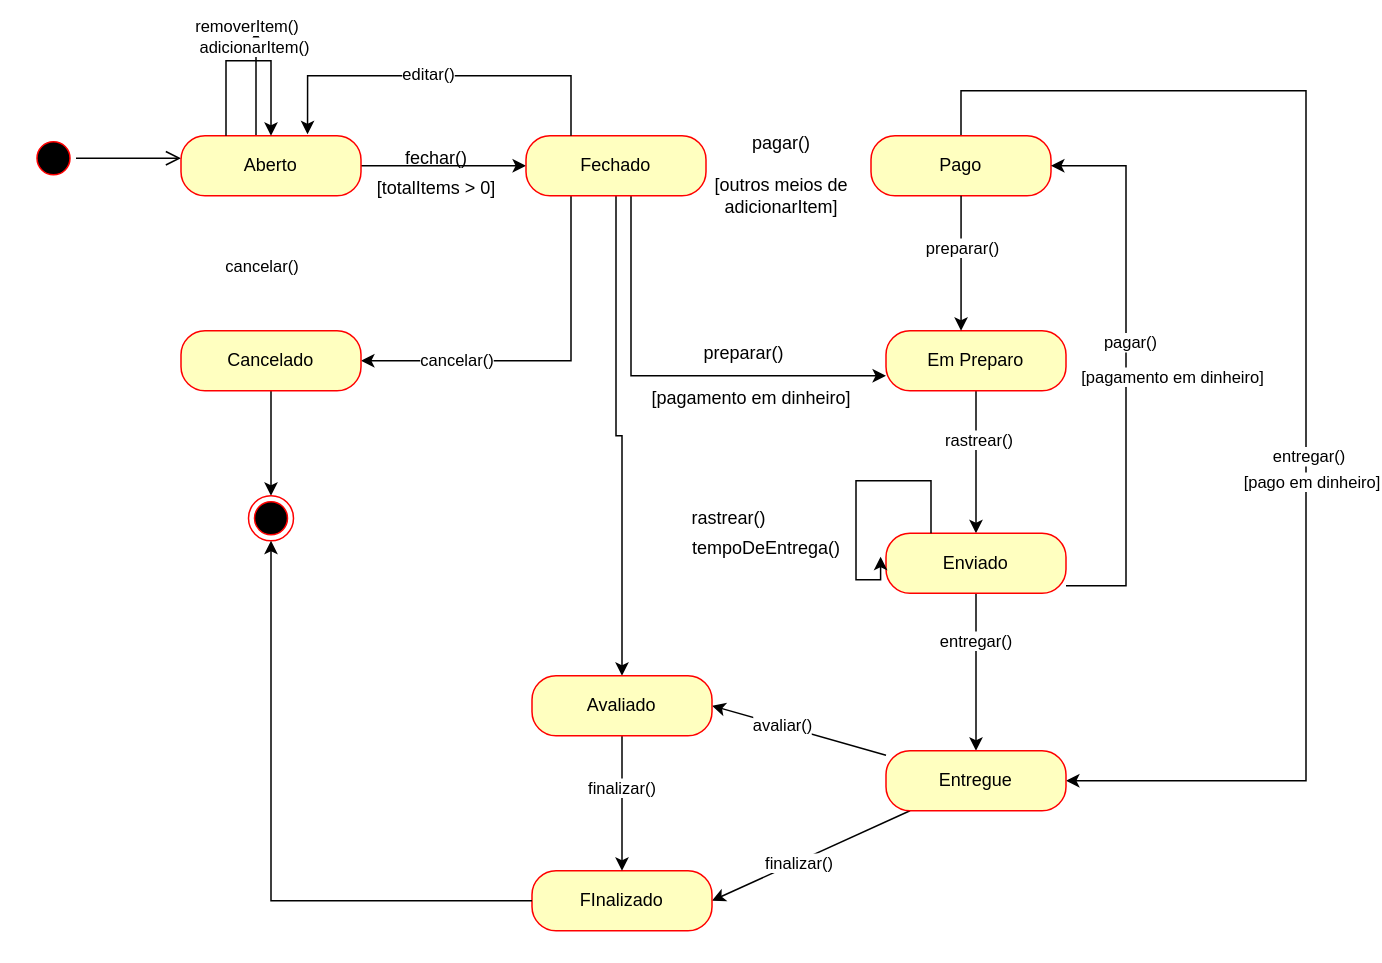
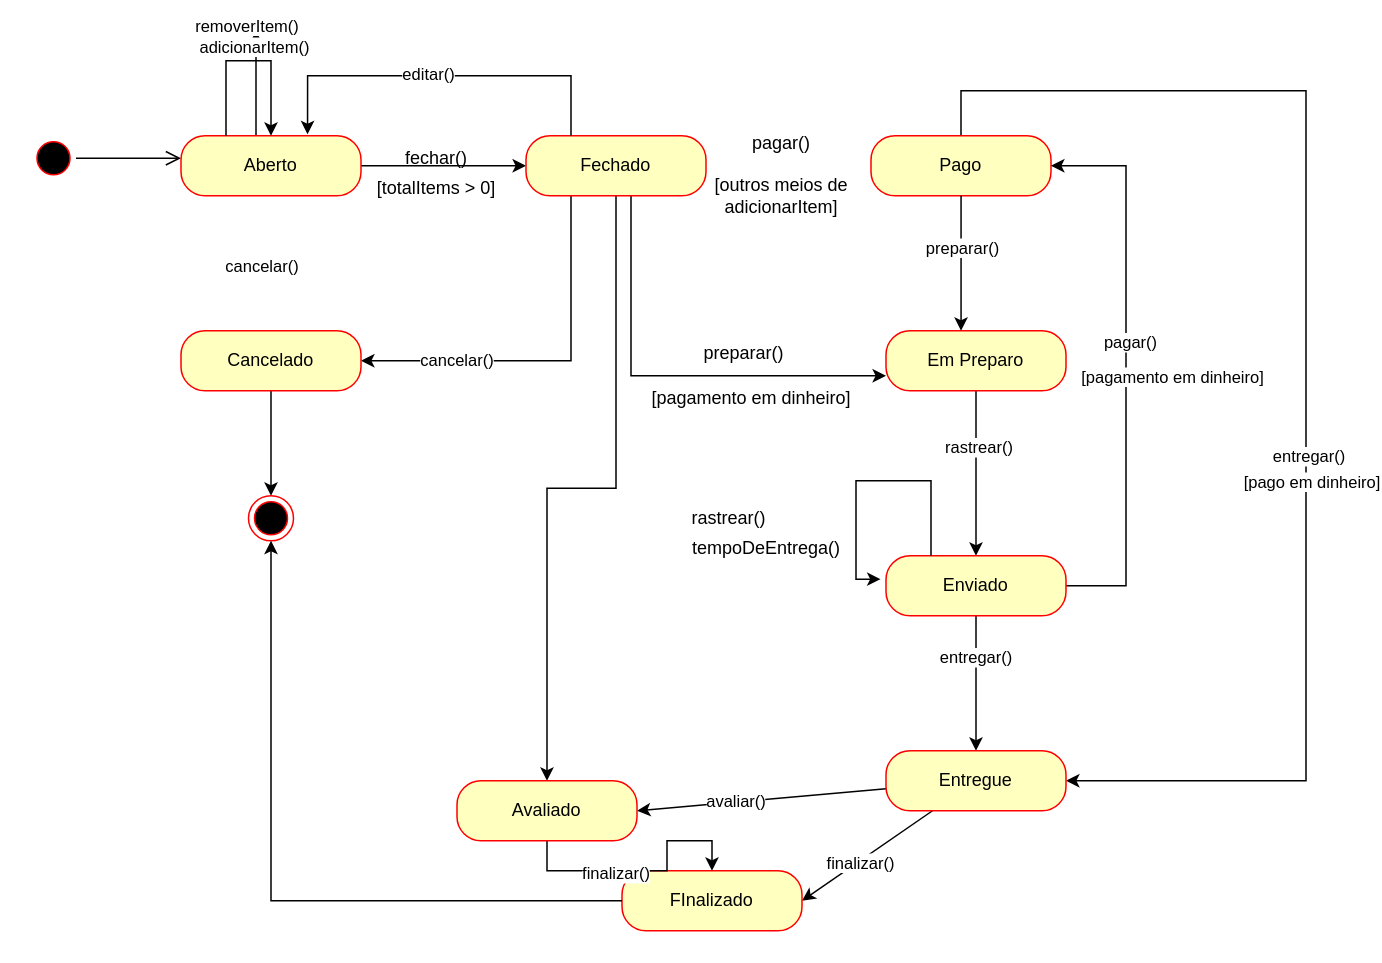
node "Enviado": moved (976, 563) -> (976, 586)
node "Avaliado": moved (622, 706) -> (547, 811)
node "FInalizado": moved (622, 901) -> (712, 901)
